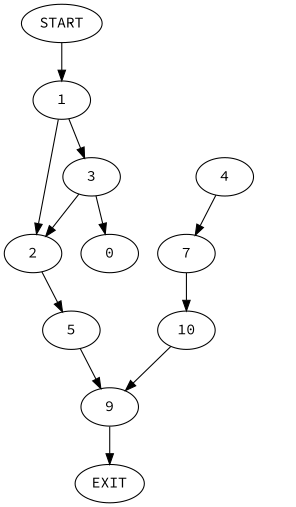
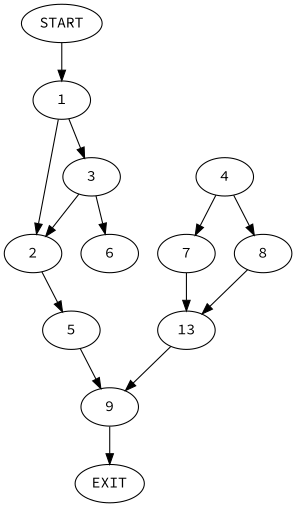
node "0": label "0" -> "6"
node "8": added
node "10": label "10" -> "13"
